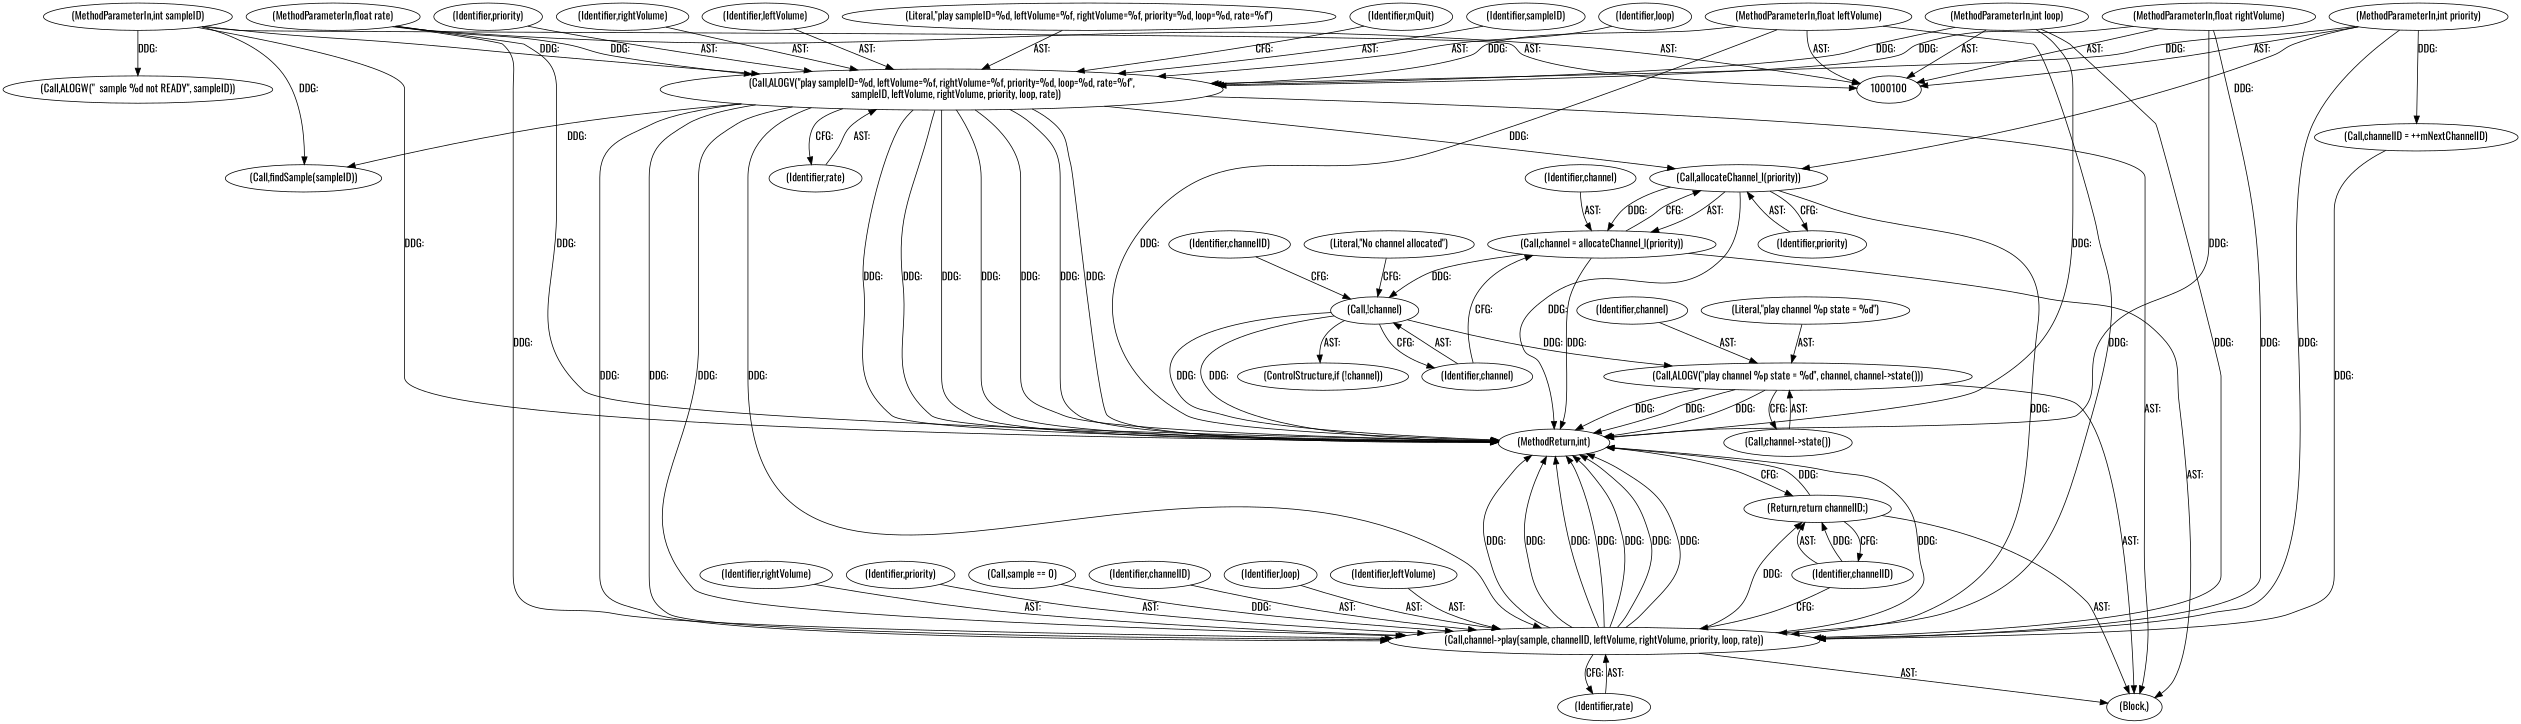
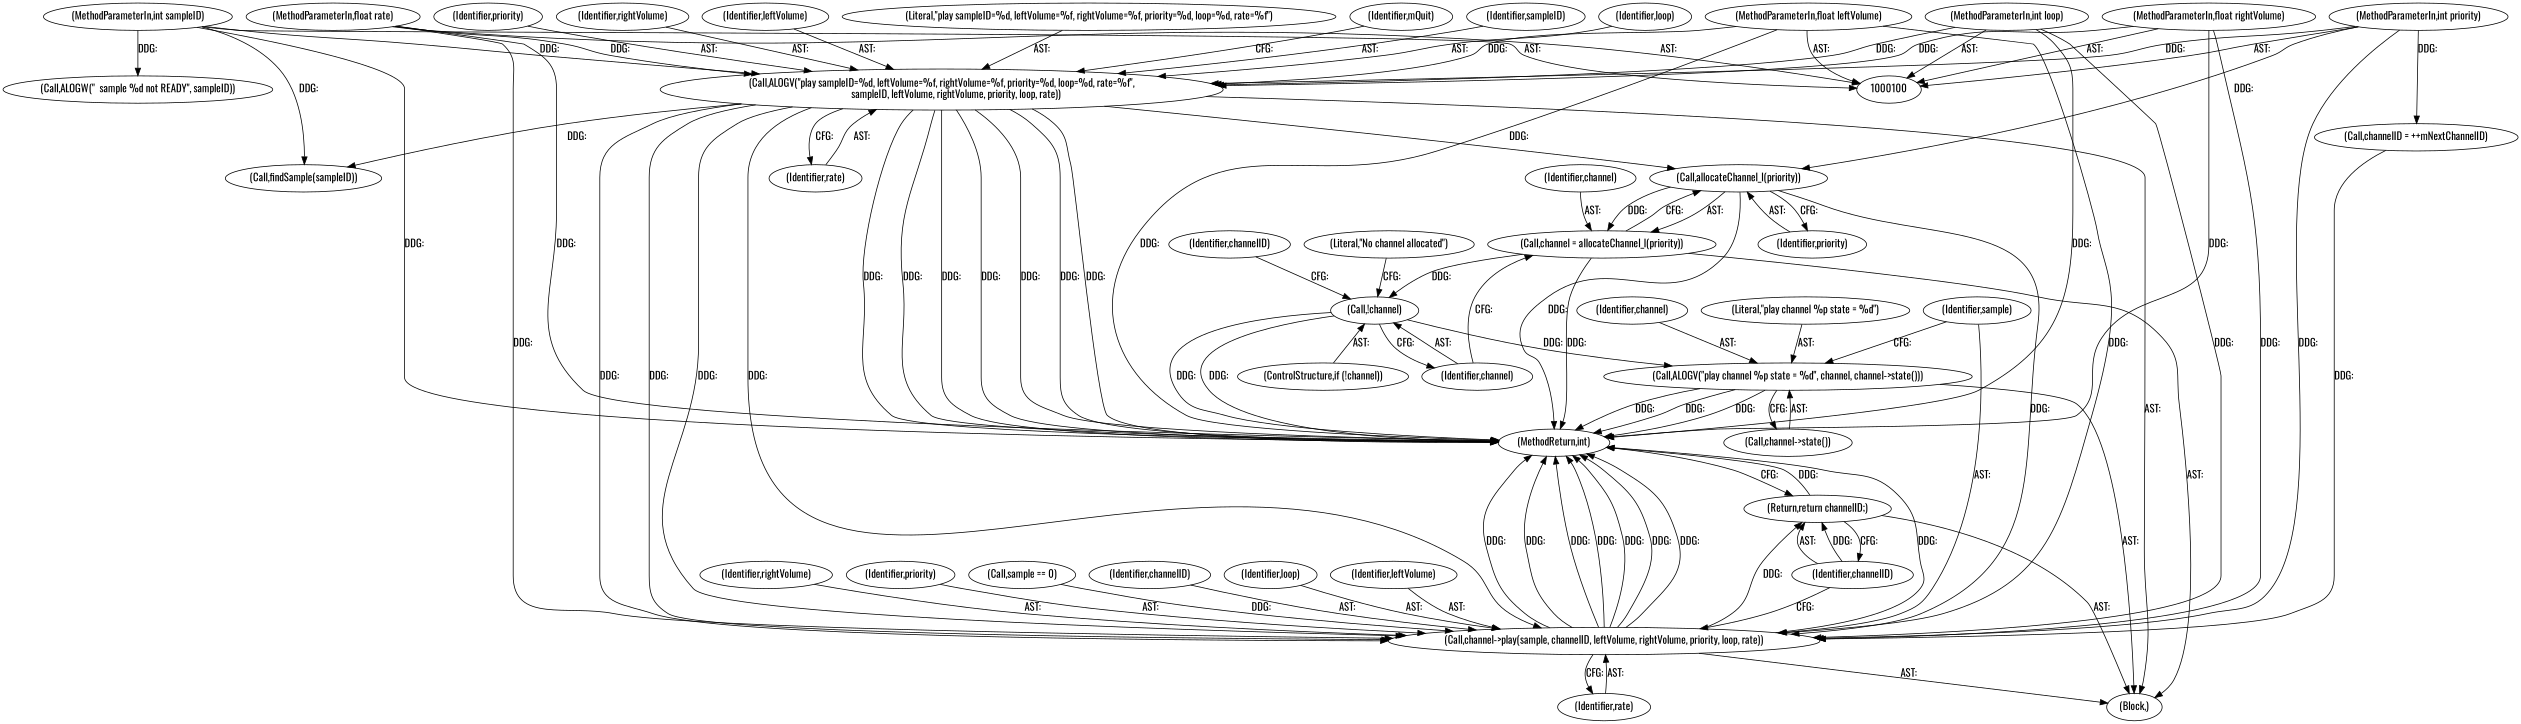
node "(Identifier,sample)": added
edge "(Call,!channel)" -> "(ControlStructure,if (!channel))": reversed
